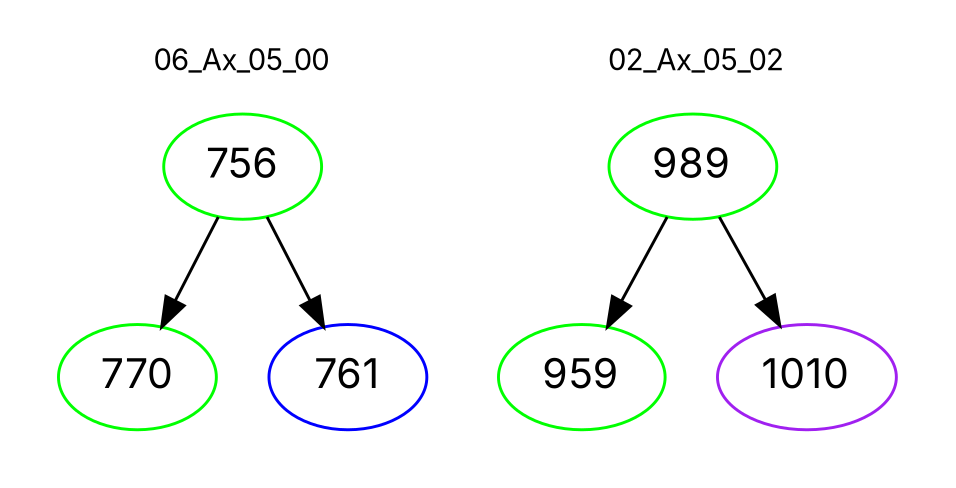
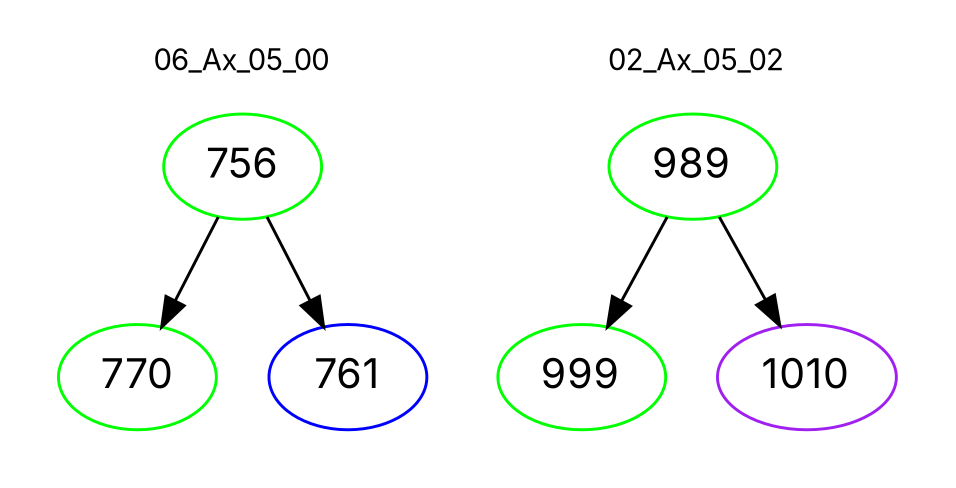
node "959": label "959" -> "999"
